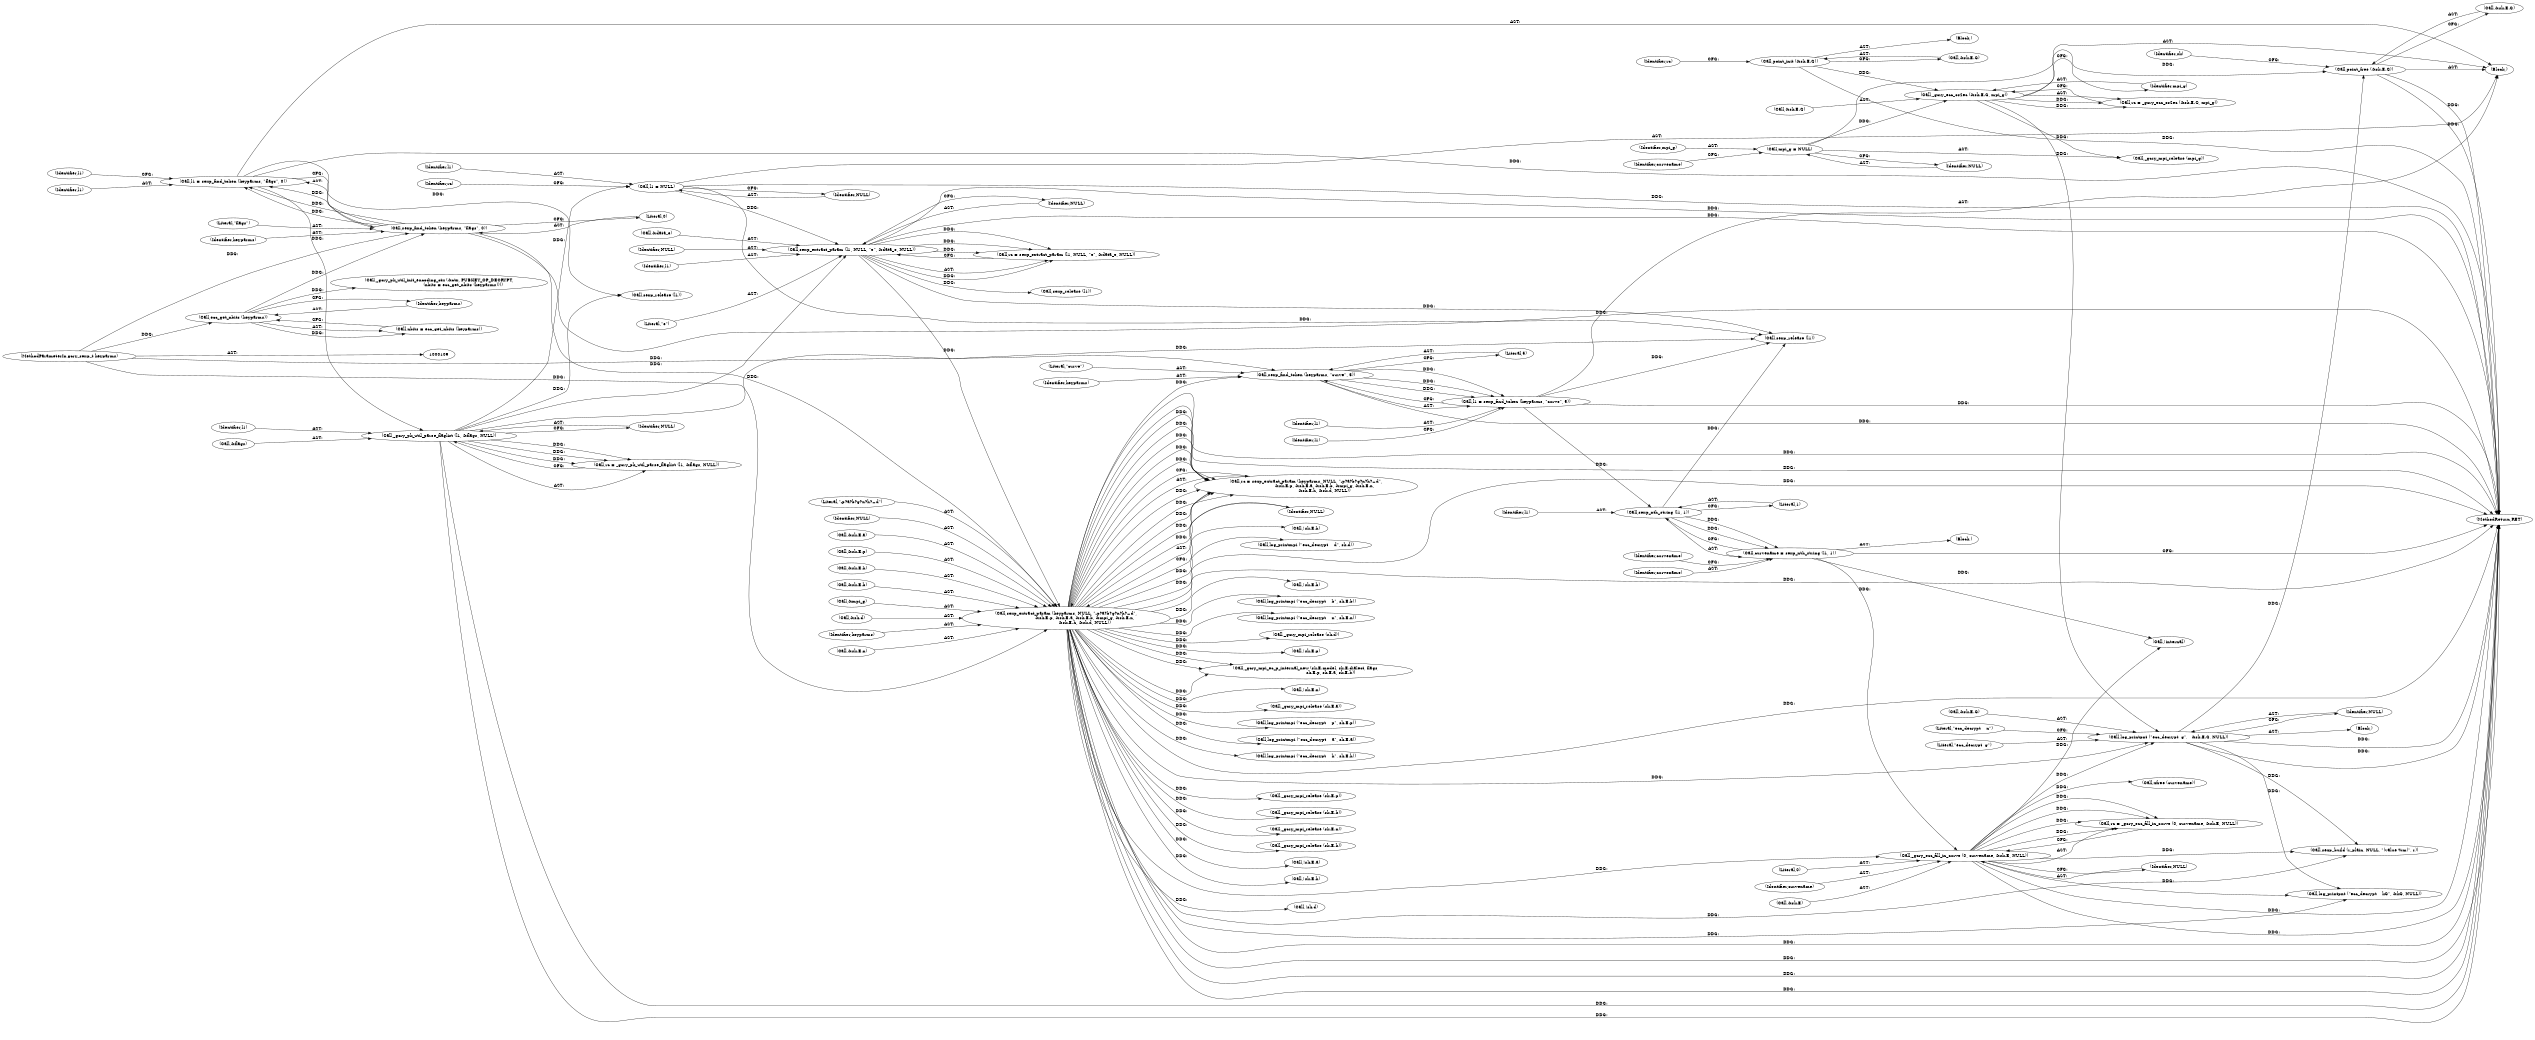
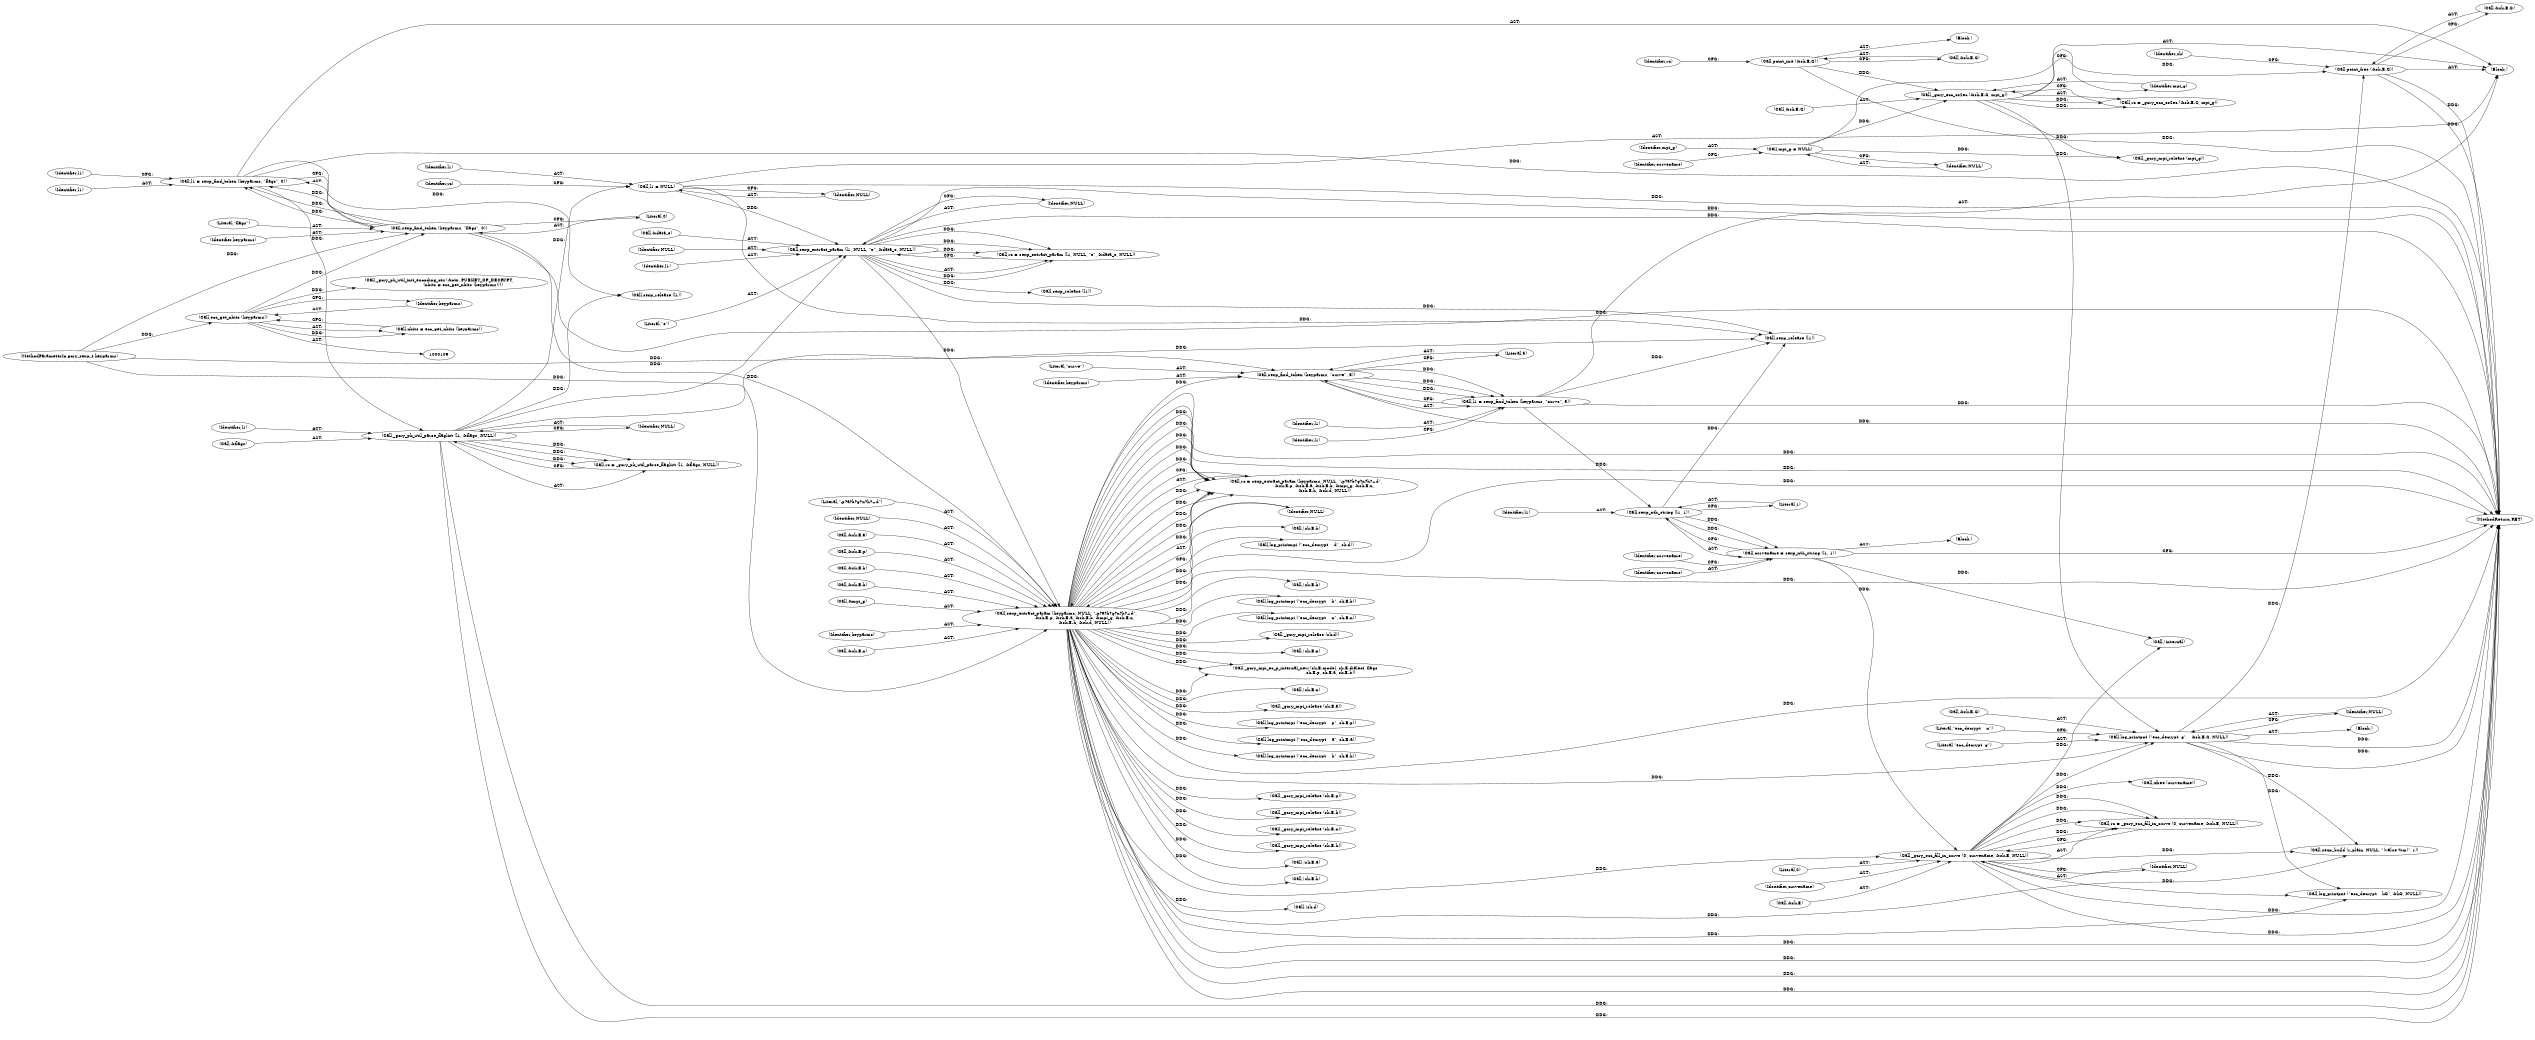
edge "(Call,mpi_g = NULL)" -> "(Call,_gcry_mpi_release (mpi_g))": label "AST: " -> "DDG: "
edge "(MethodParameterIn,gcry_sexp_t keyparms)" -> "1000109": now "(Call,ecc_get_nbits (keyparms))" -> "1000109"
node "(Call,&sk.d)": removed
